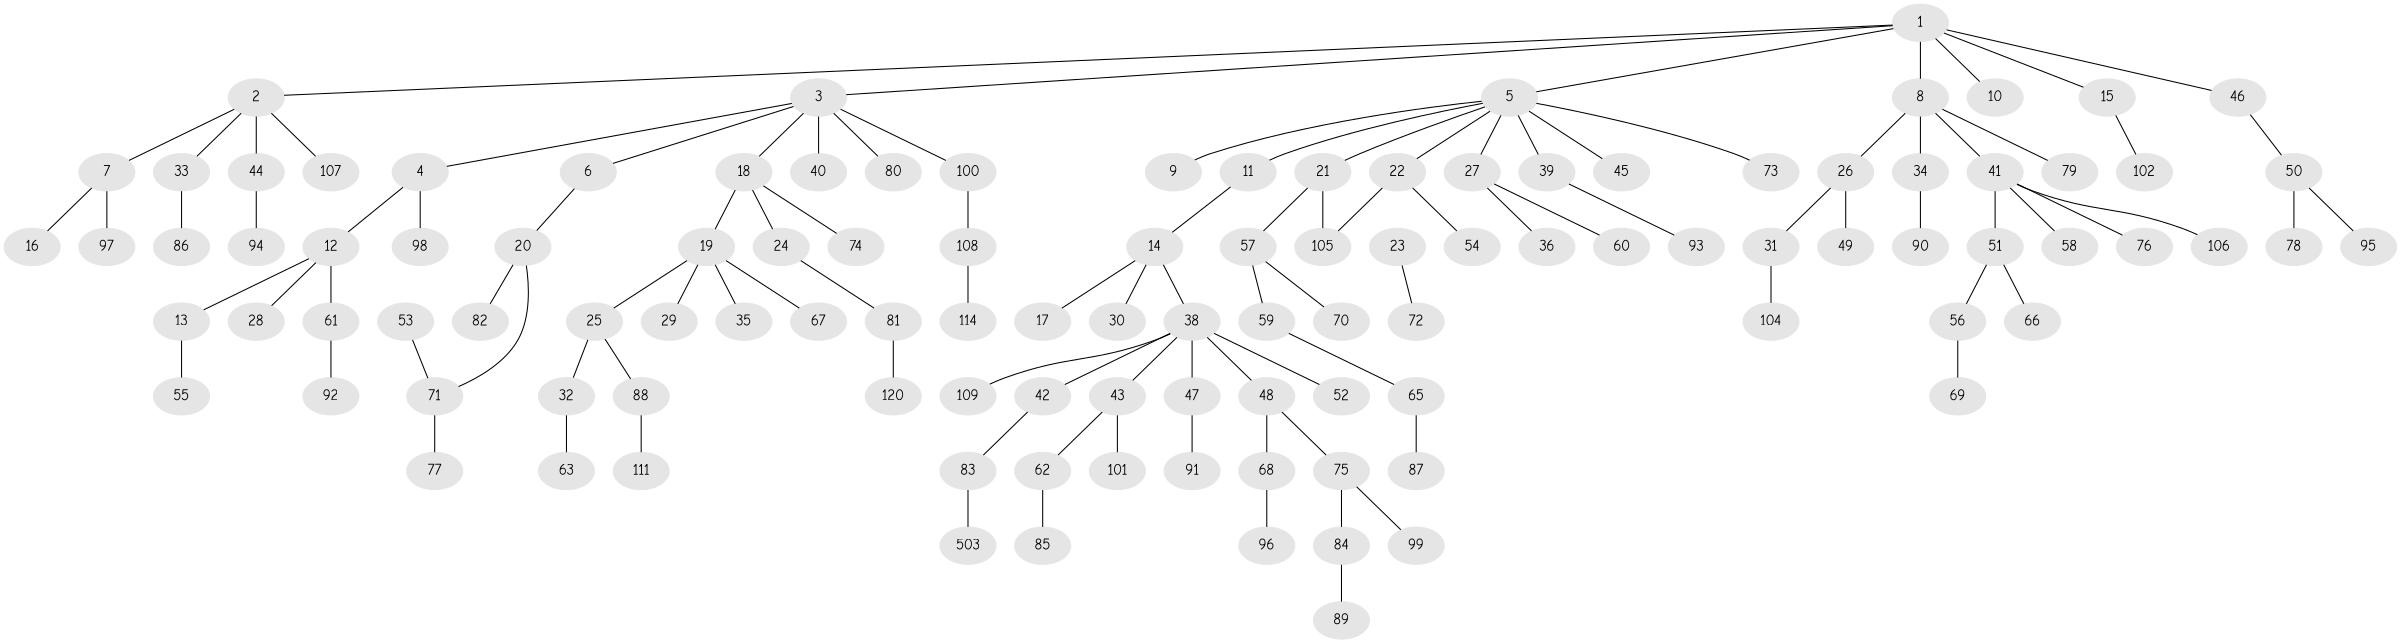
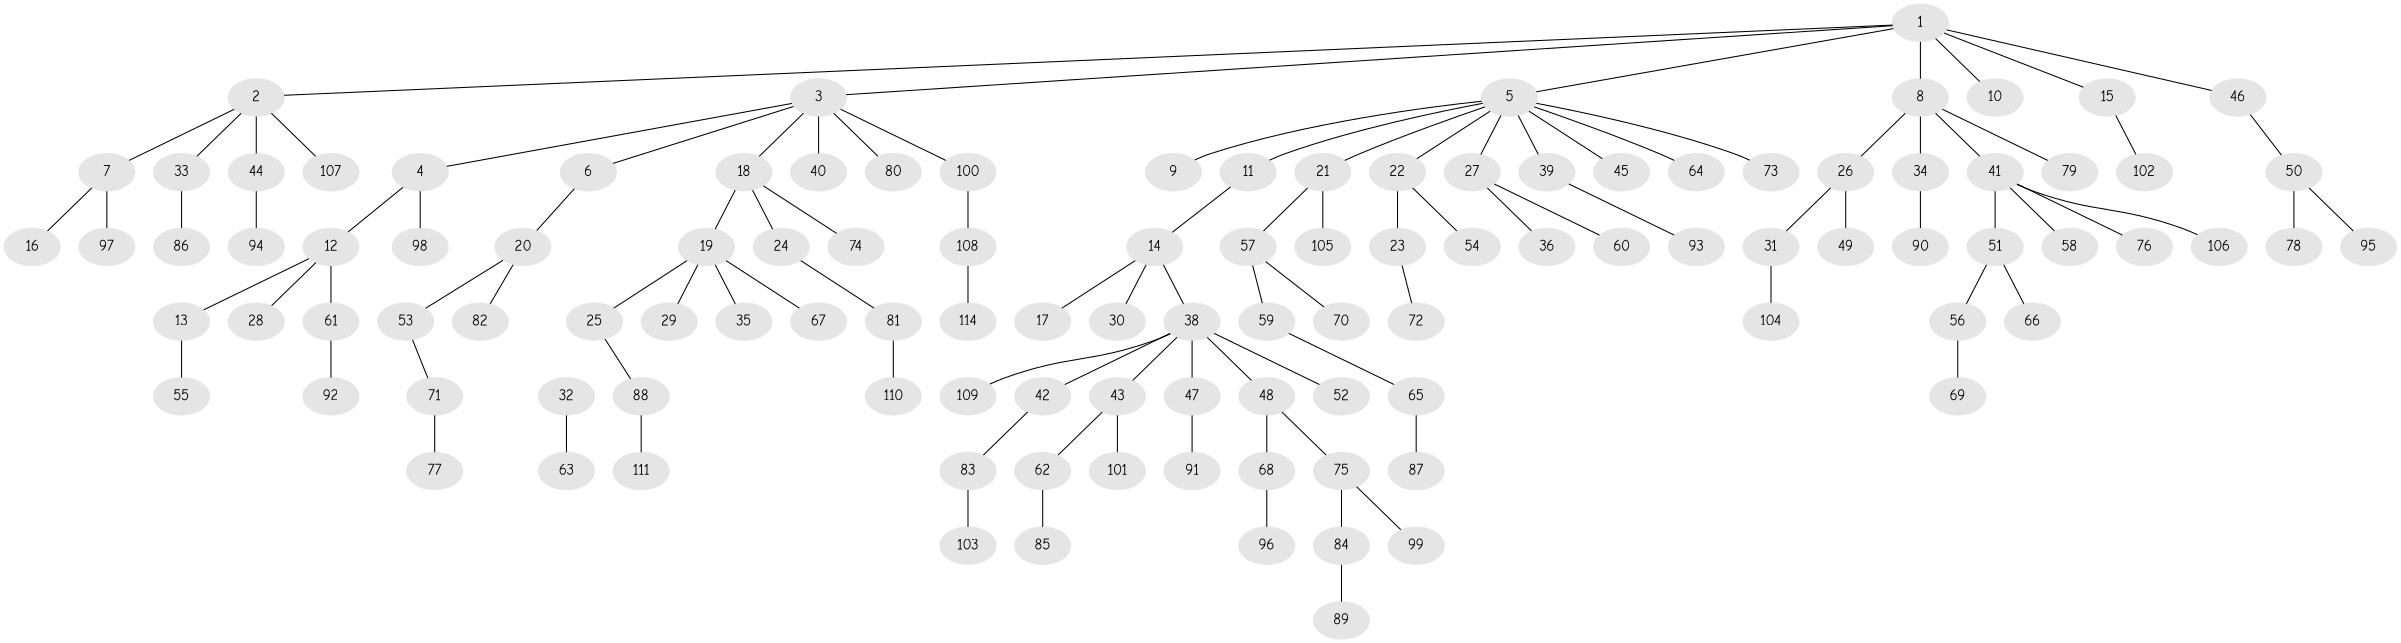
node "64": added
edge "22" -- "105": now "22" -- "23"
edge "20" -- "71": now "20" -- "53"
edge "25" -- "32": removed
node "120": label "120" -> "110"
node "503": label "503" -> "103"
